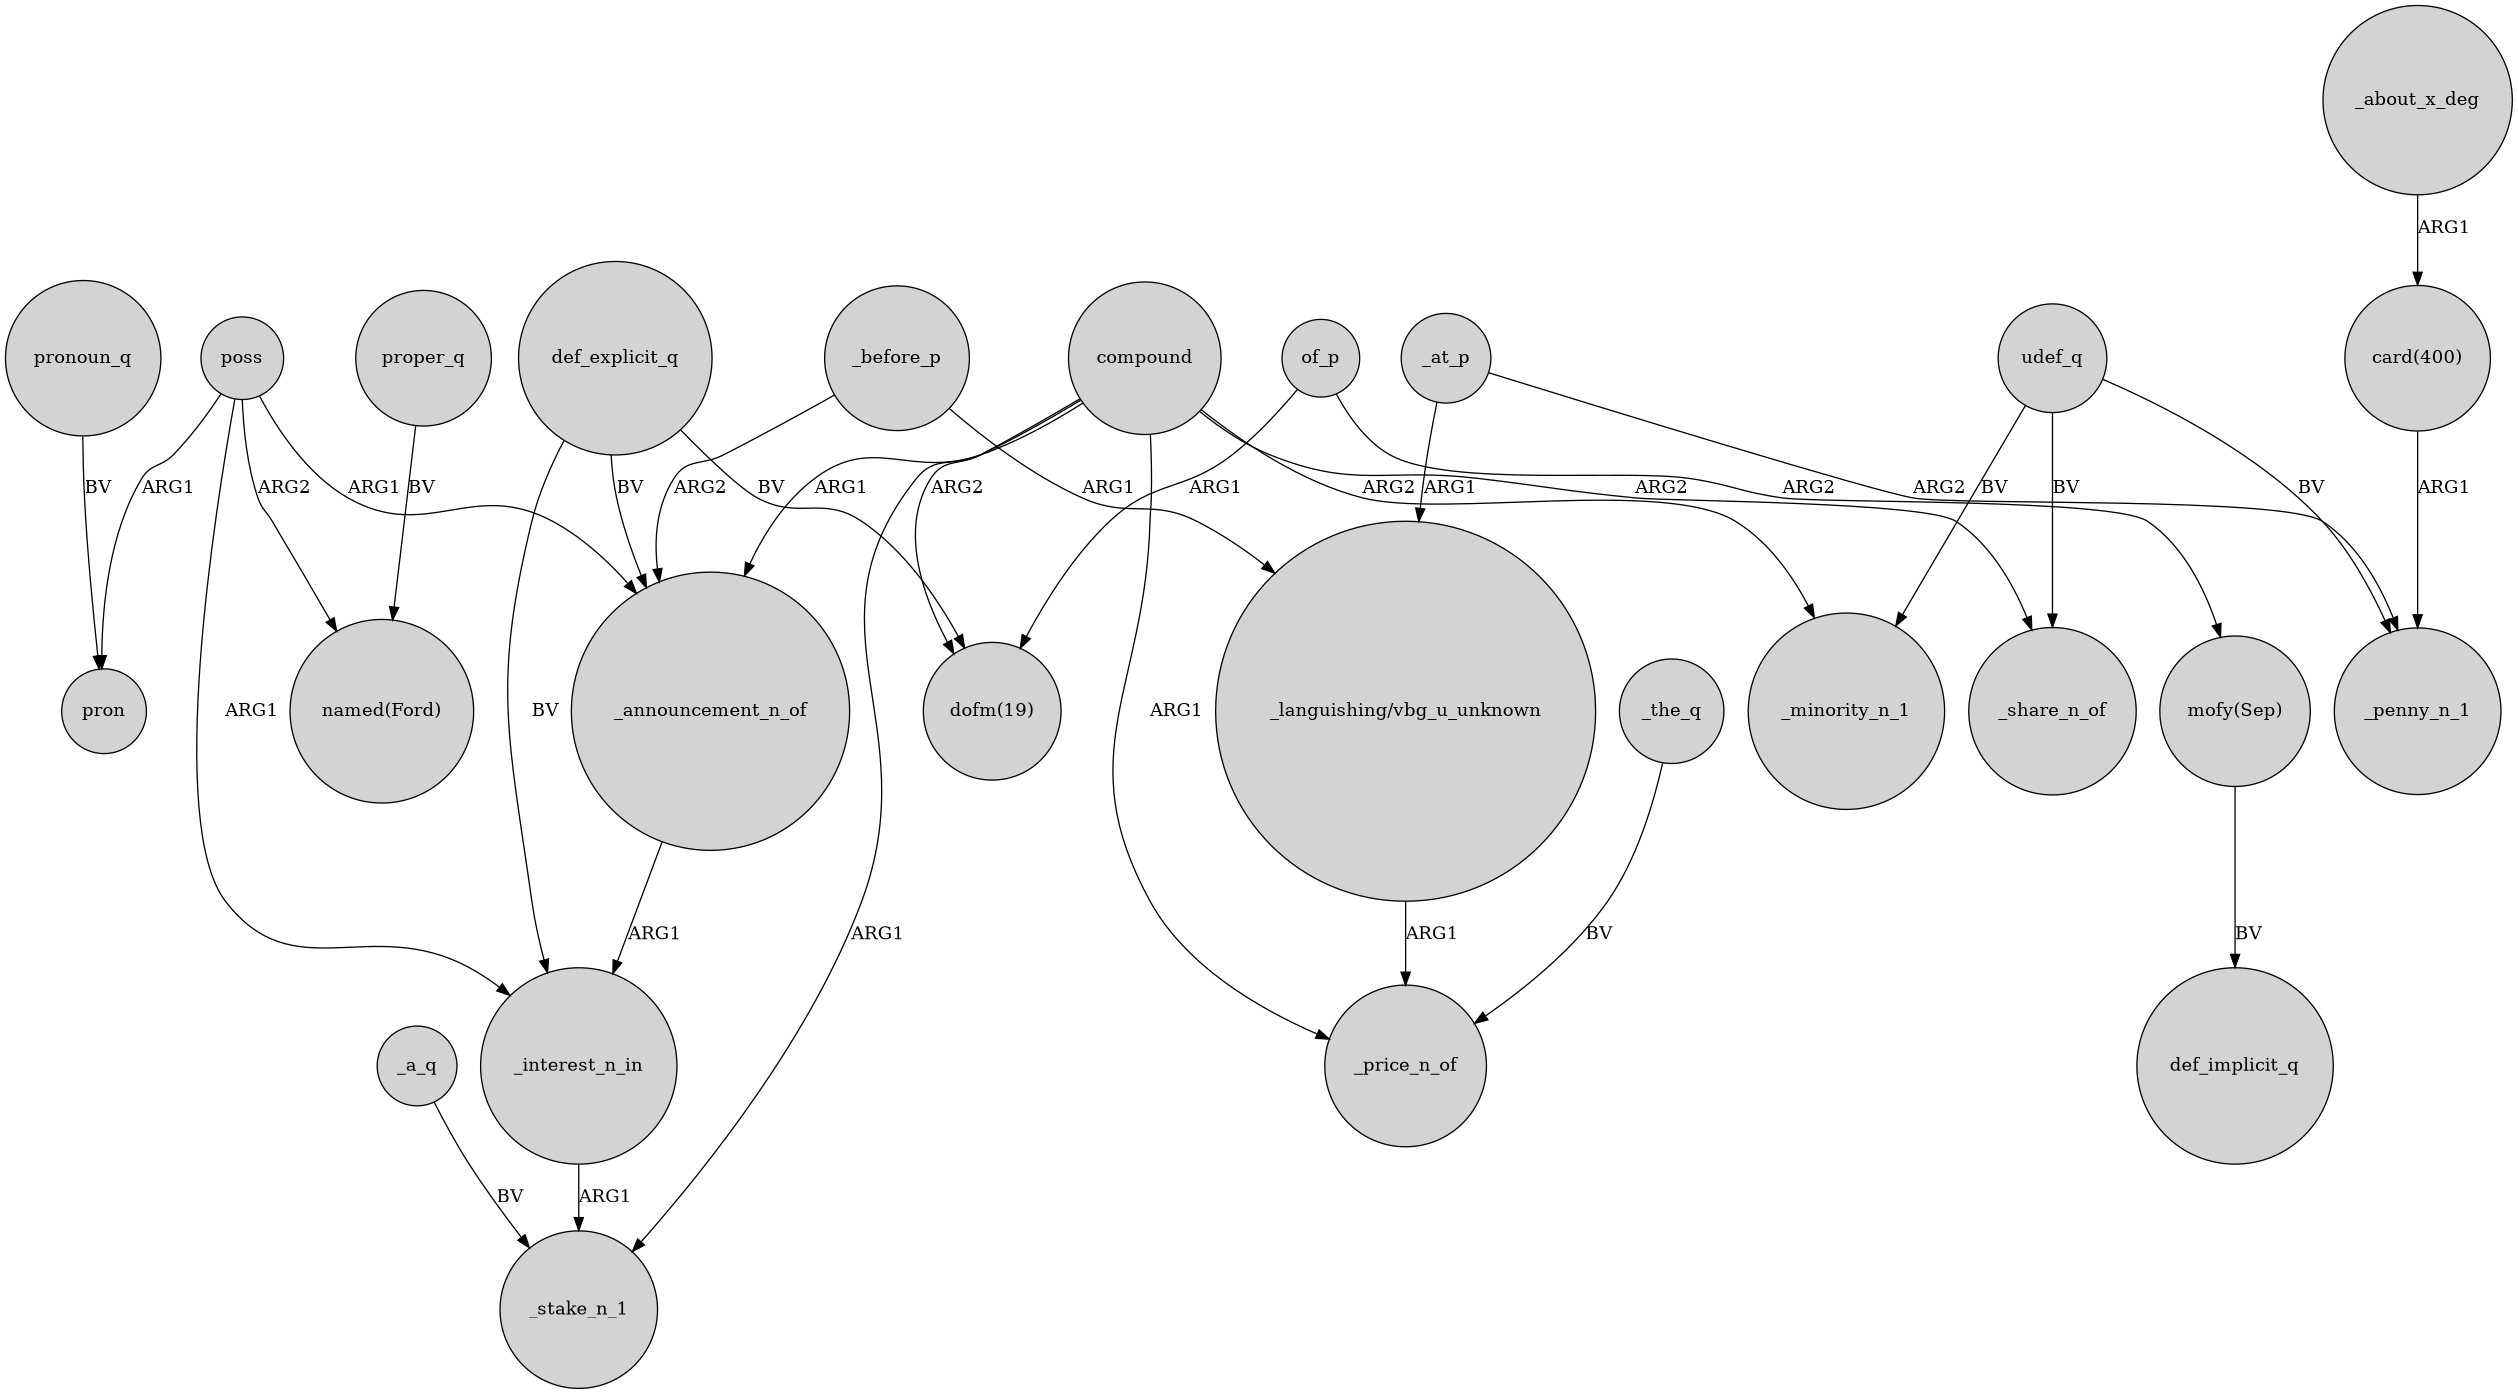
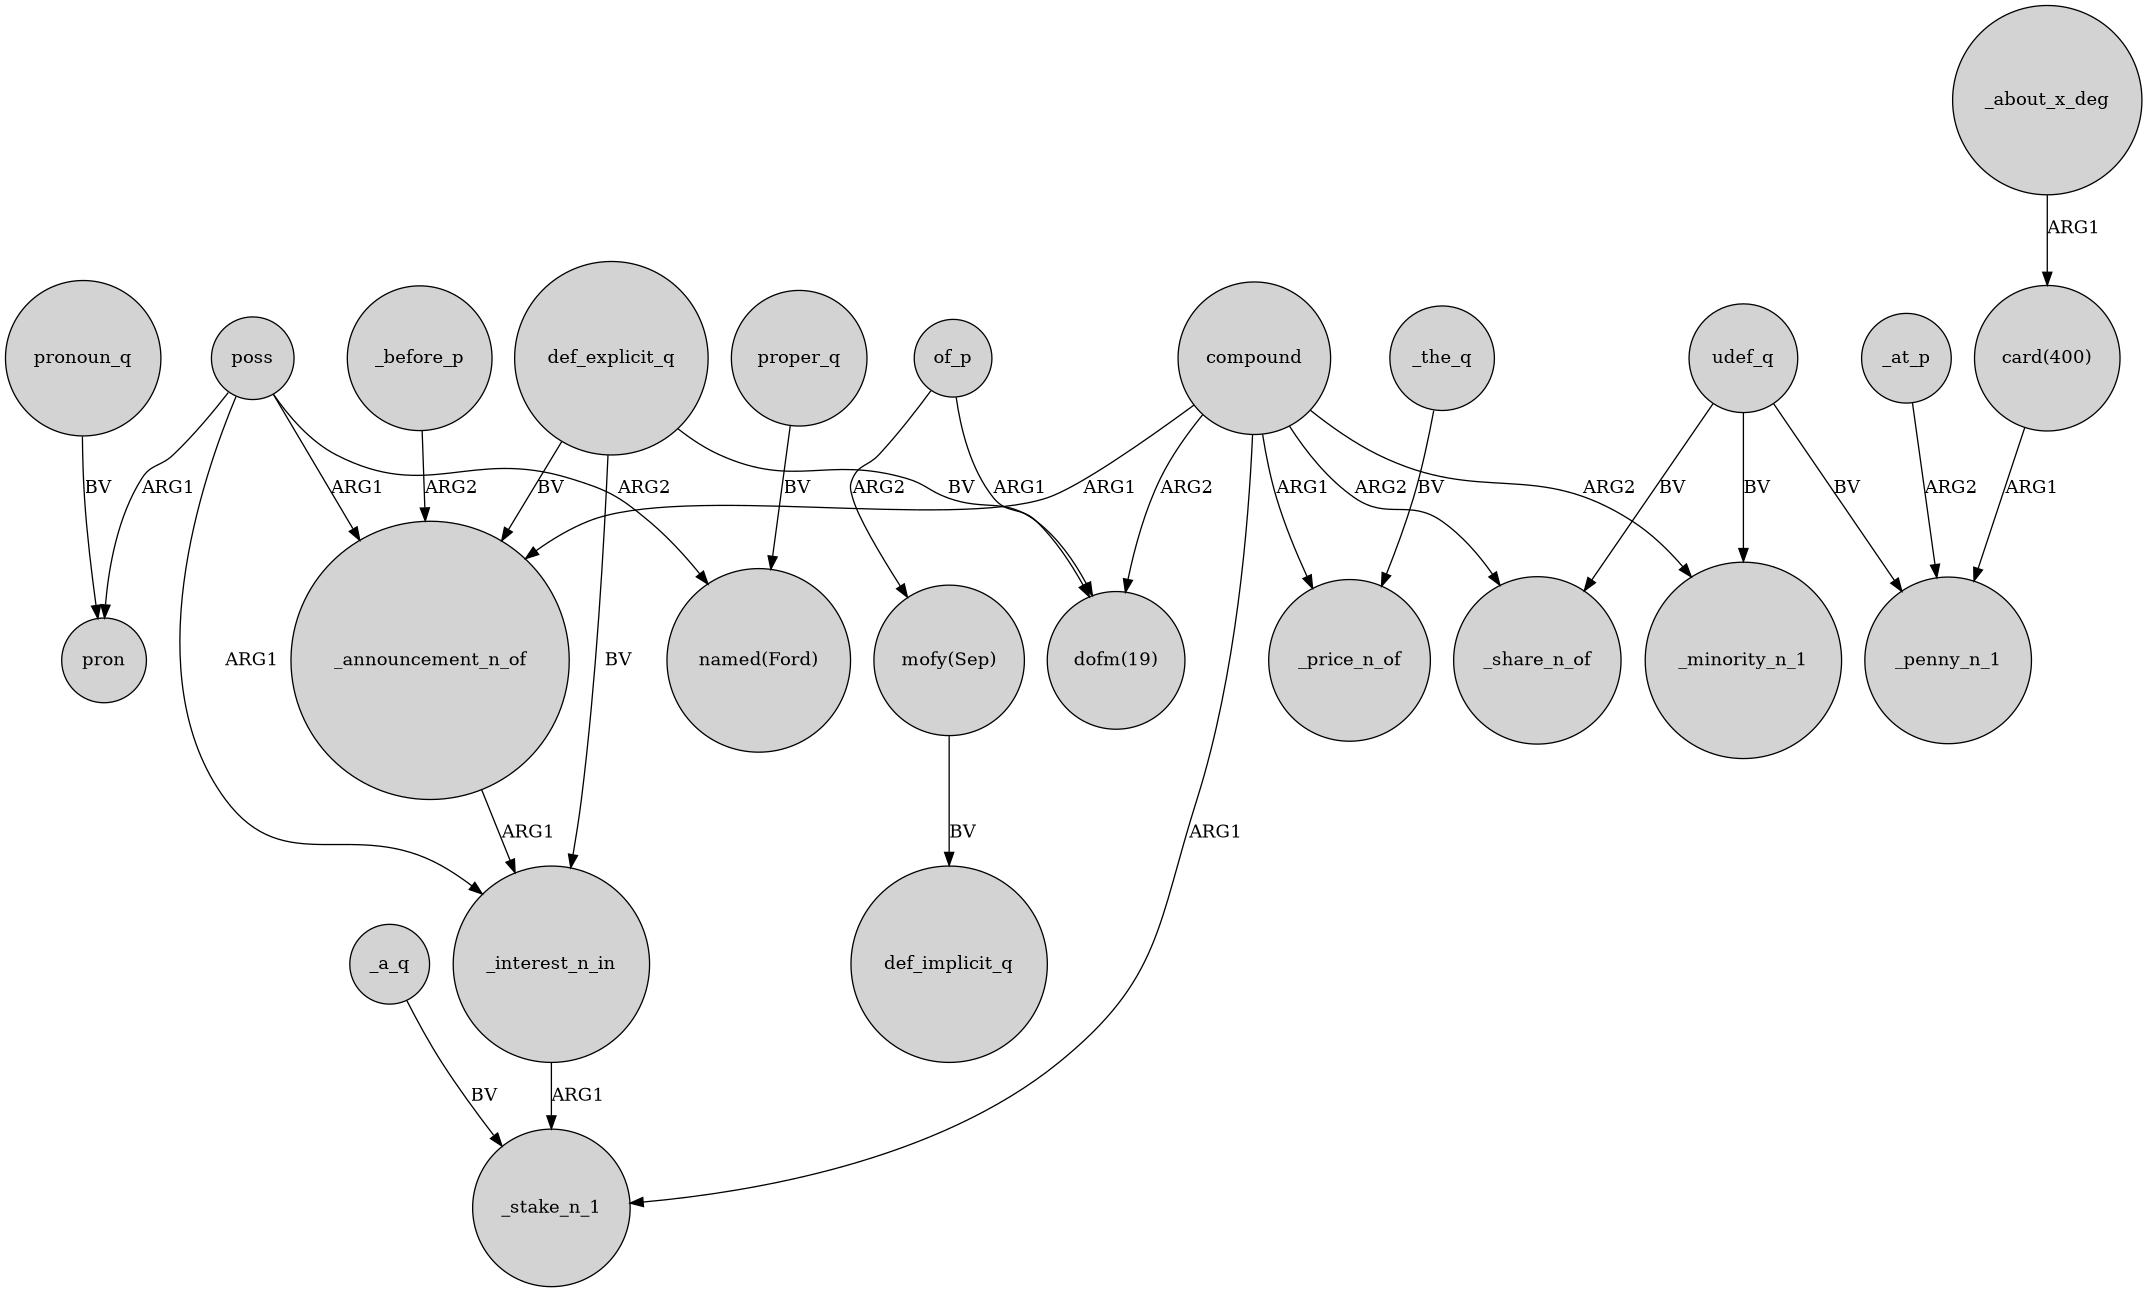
node "_languishing/vbg_u_unknown": removed
